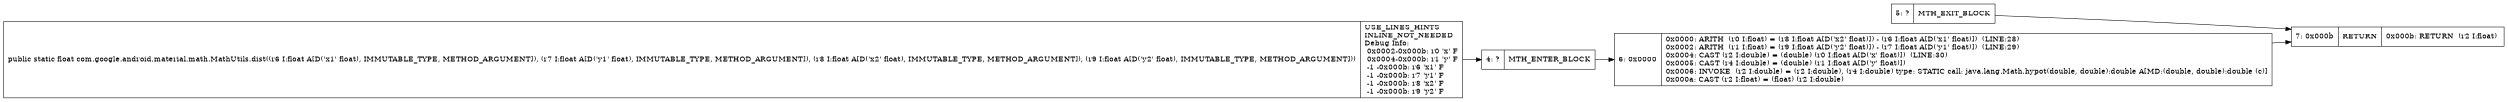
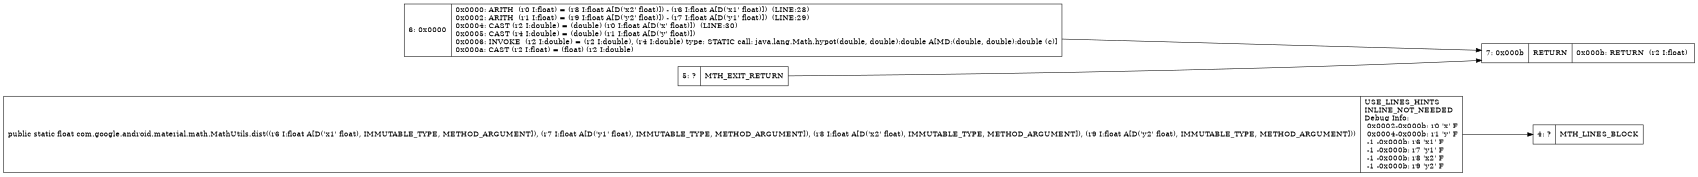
node "5: ?": text "MTH_EXIT_BLOCK" -> "MTH_EXIT_RETURN"
node "4: ?": text "MTH_ENTER_BLOCK" -> "MTH_LINES_BLOCK"
edge "4: ?" -> "6: 0x0000": removed
